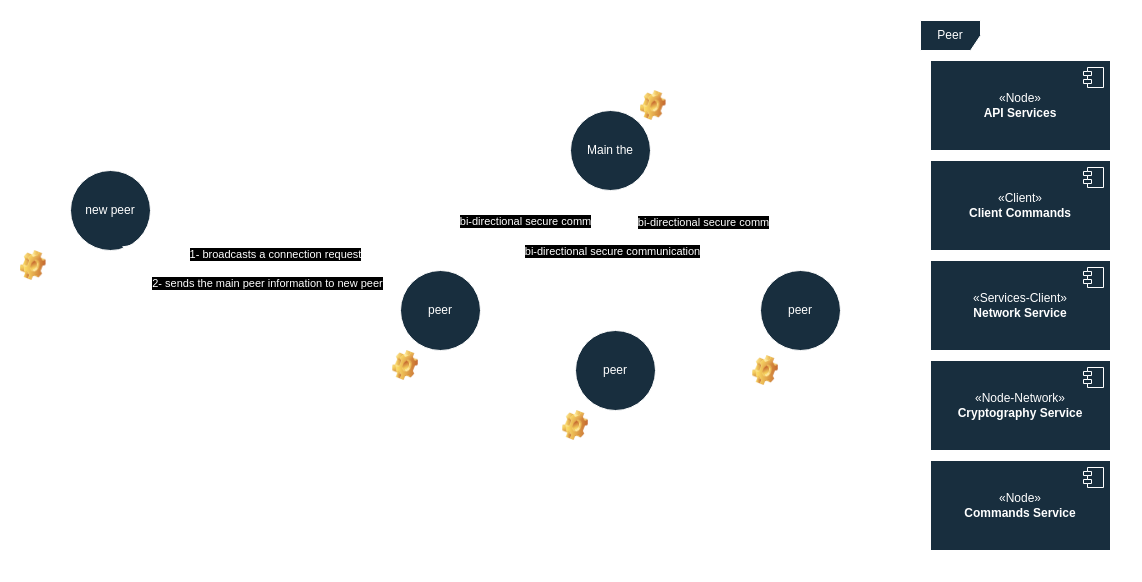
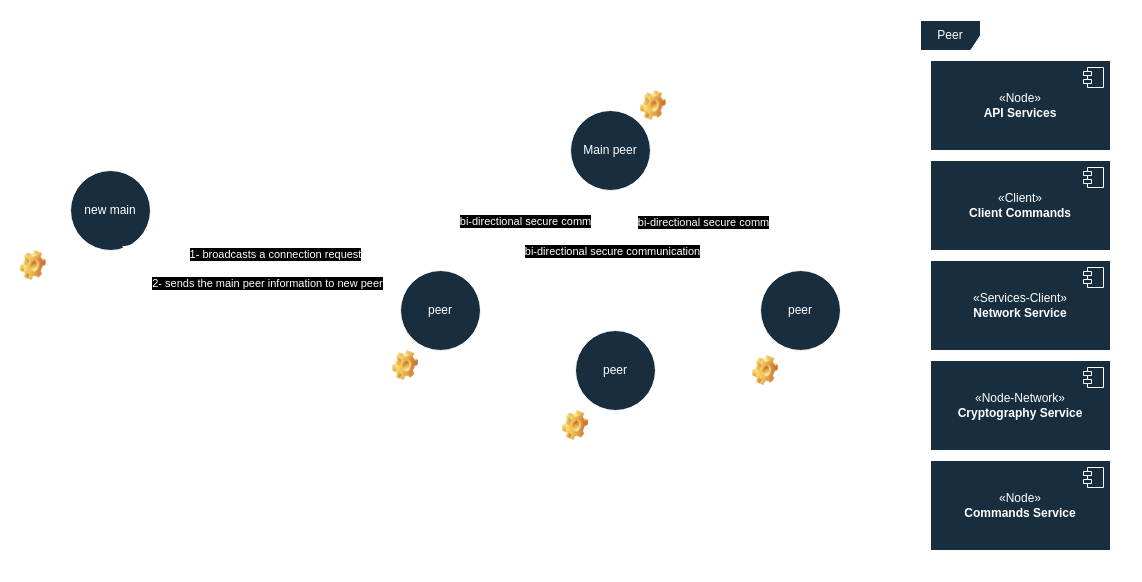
node "Main the": label "Main the" -> "Main peer"
node "new peer": label "new peer" -> "new main"
